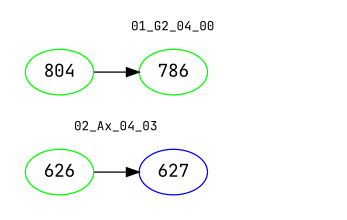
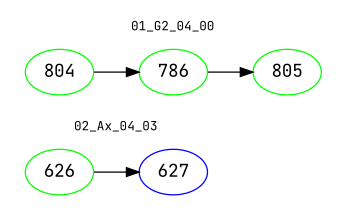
node "805": added
